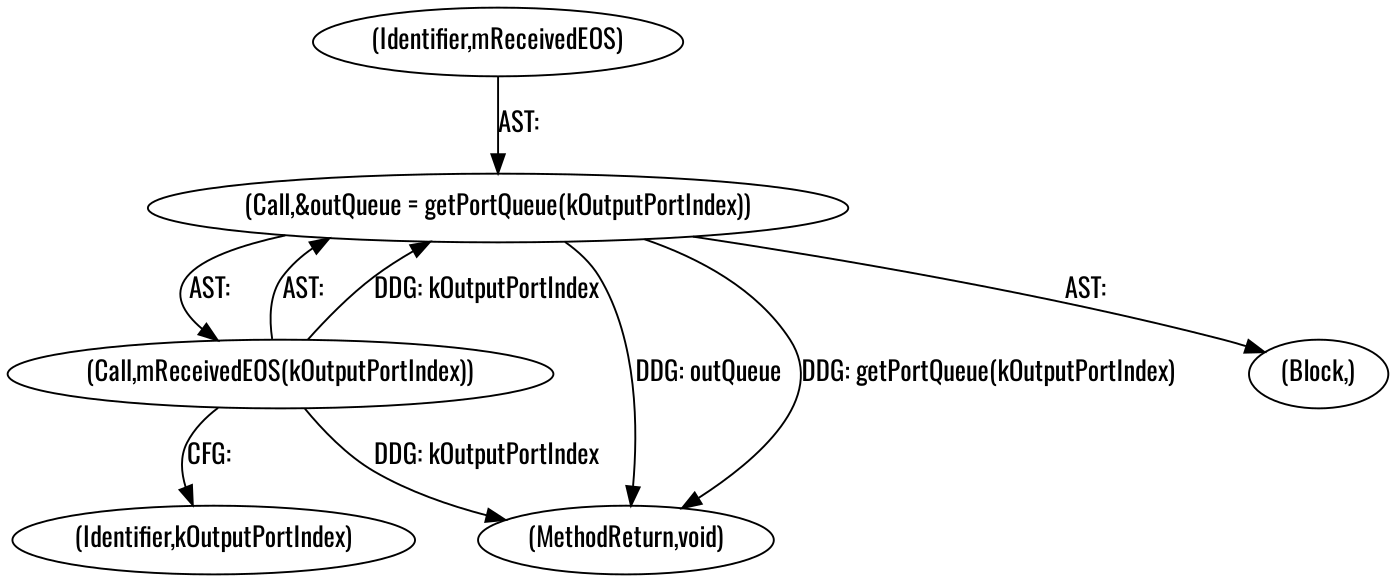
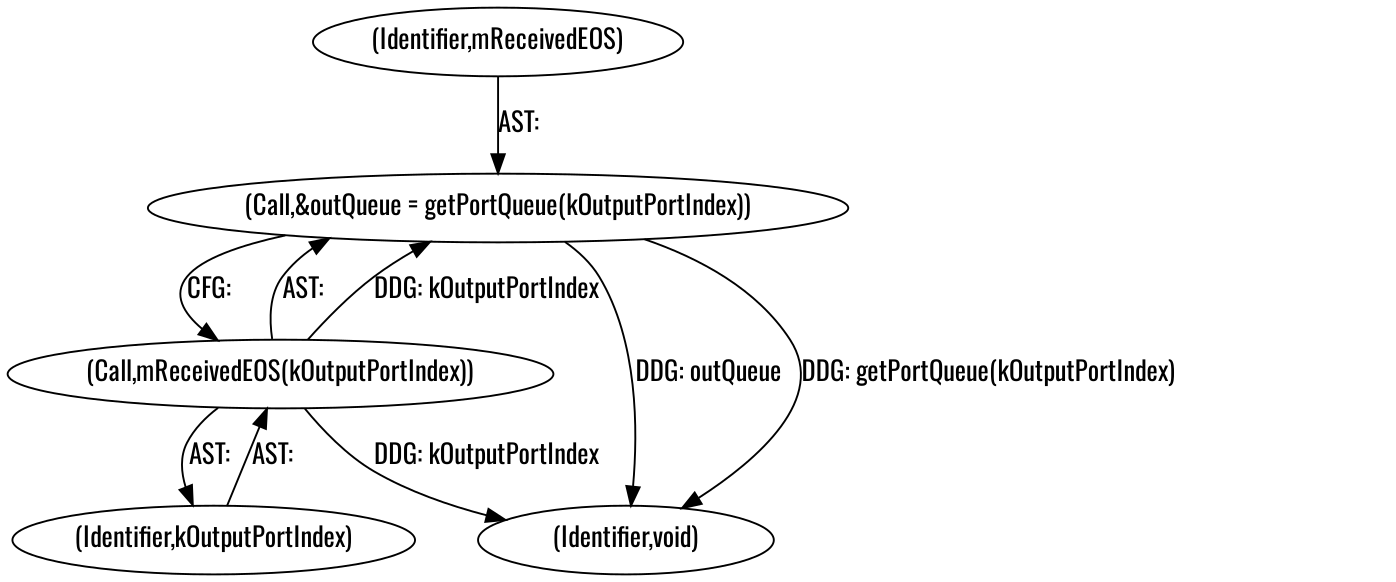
edge "(Call,&outQueue = getPortQueue(kOutputPortIndex))" -> "(Call,mReceivedEOS(kOutputPortIndex))": label "AST: " -> "CFG: "
node "(Block,)": removed
edge "(Call,mReceivedEOS(kOutputPortIndex))" -> "(Identifier,kOutputPortIndex)": label "CFG: " -> "AST: "
edge "(Identifier,kOutputPortIndex)" -> "(Call,mReceivedEOS(kOutputPortIndex))": added, label "AST:"
node "(MethodReturn,void)": label "(MethodReturn,void)" -> "(Identifier,void)"
